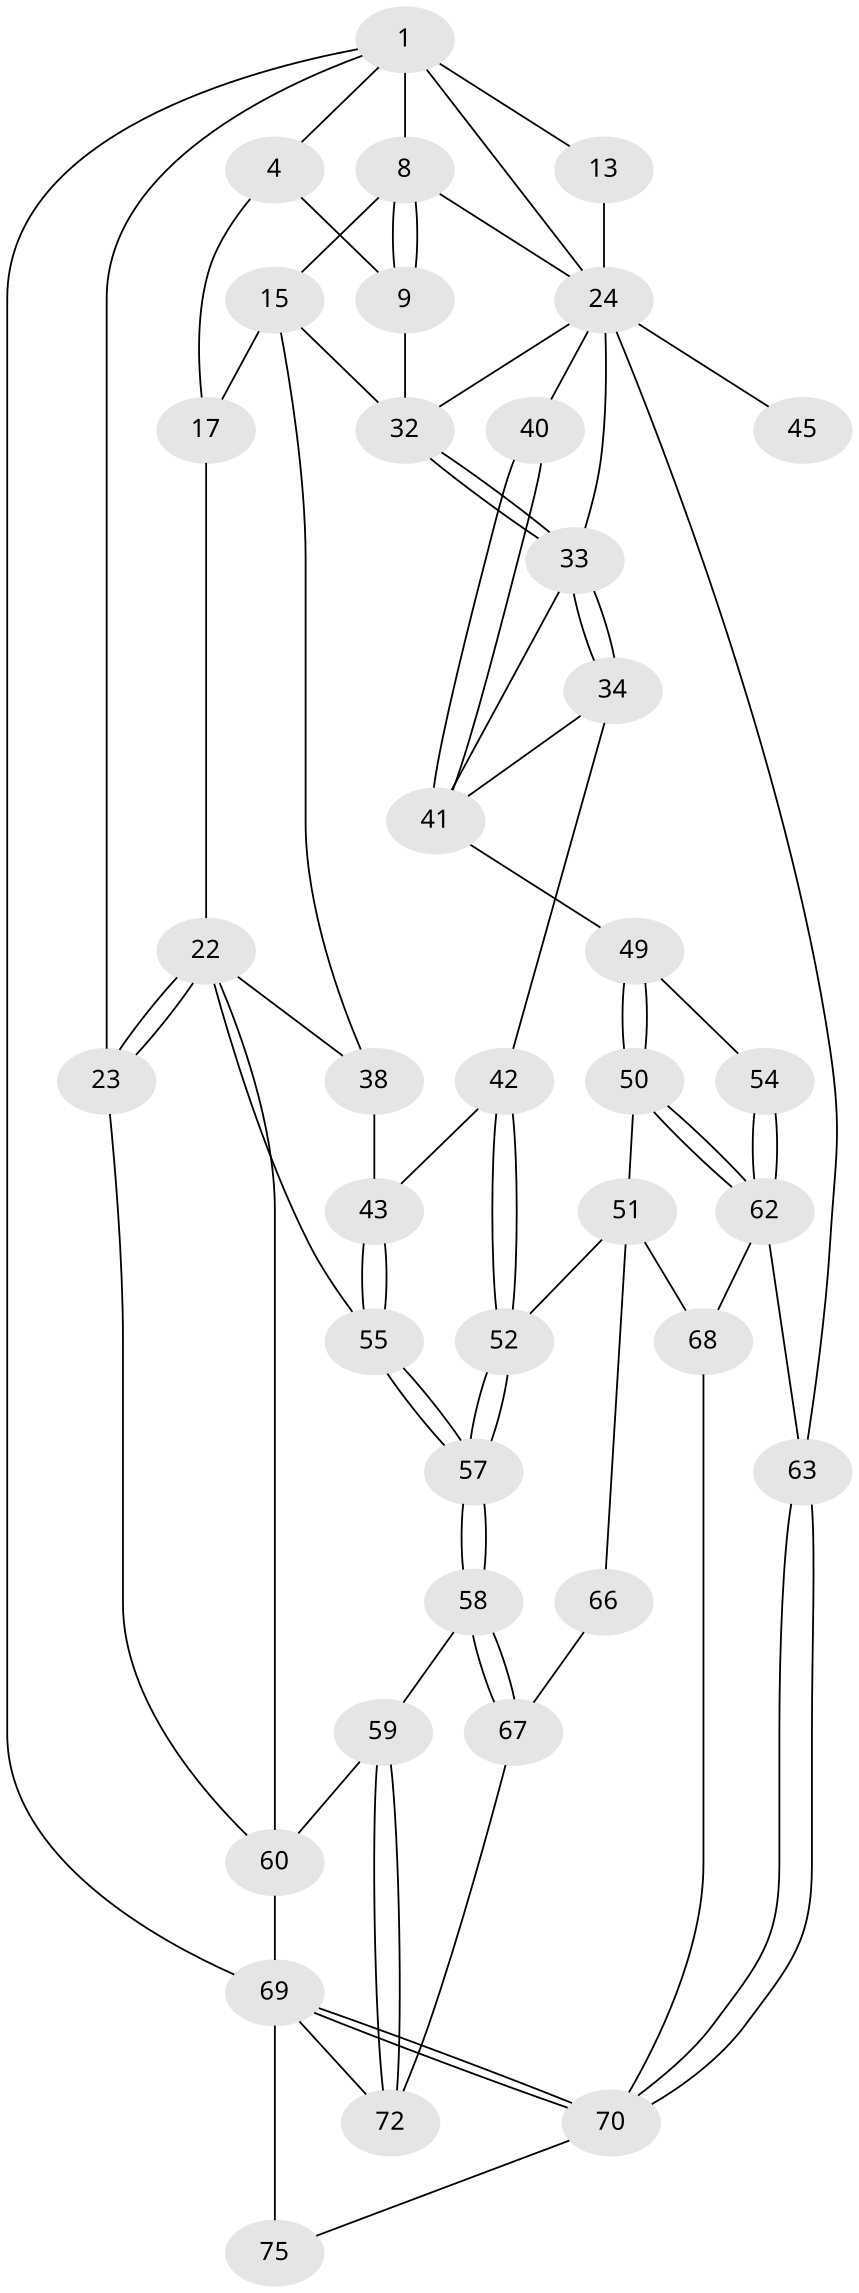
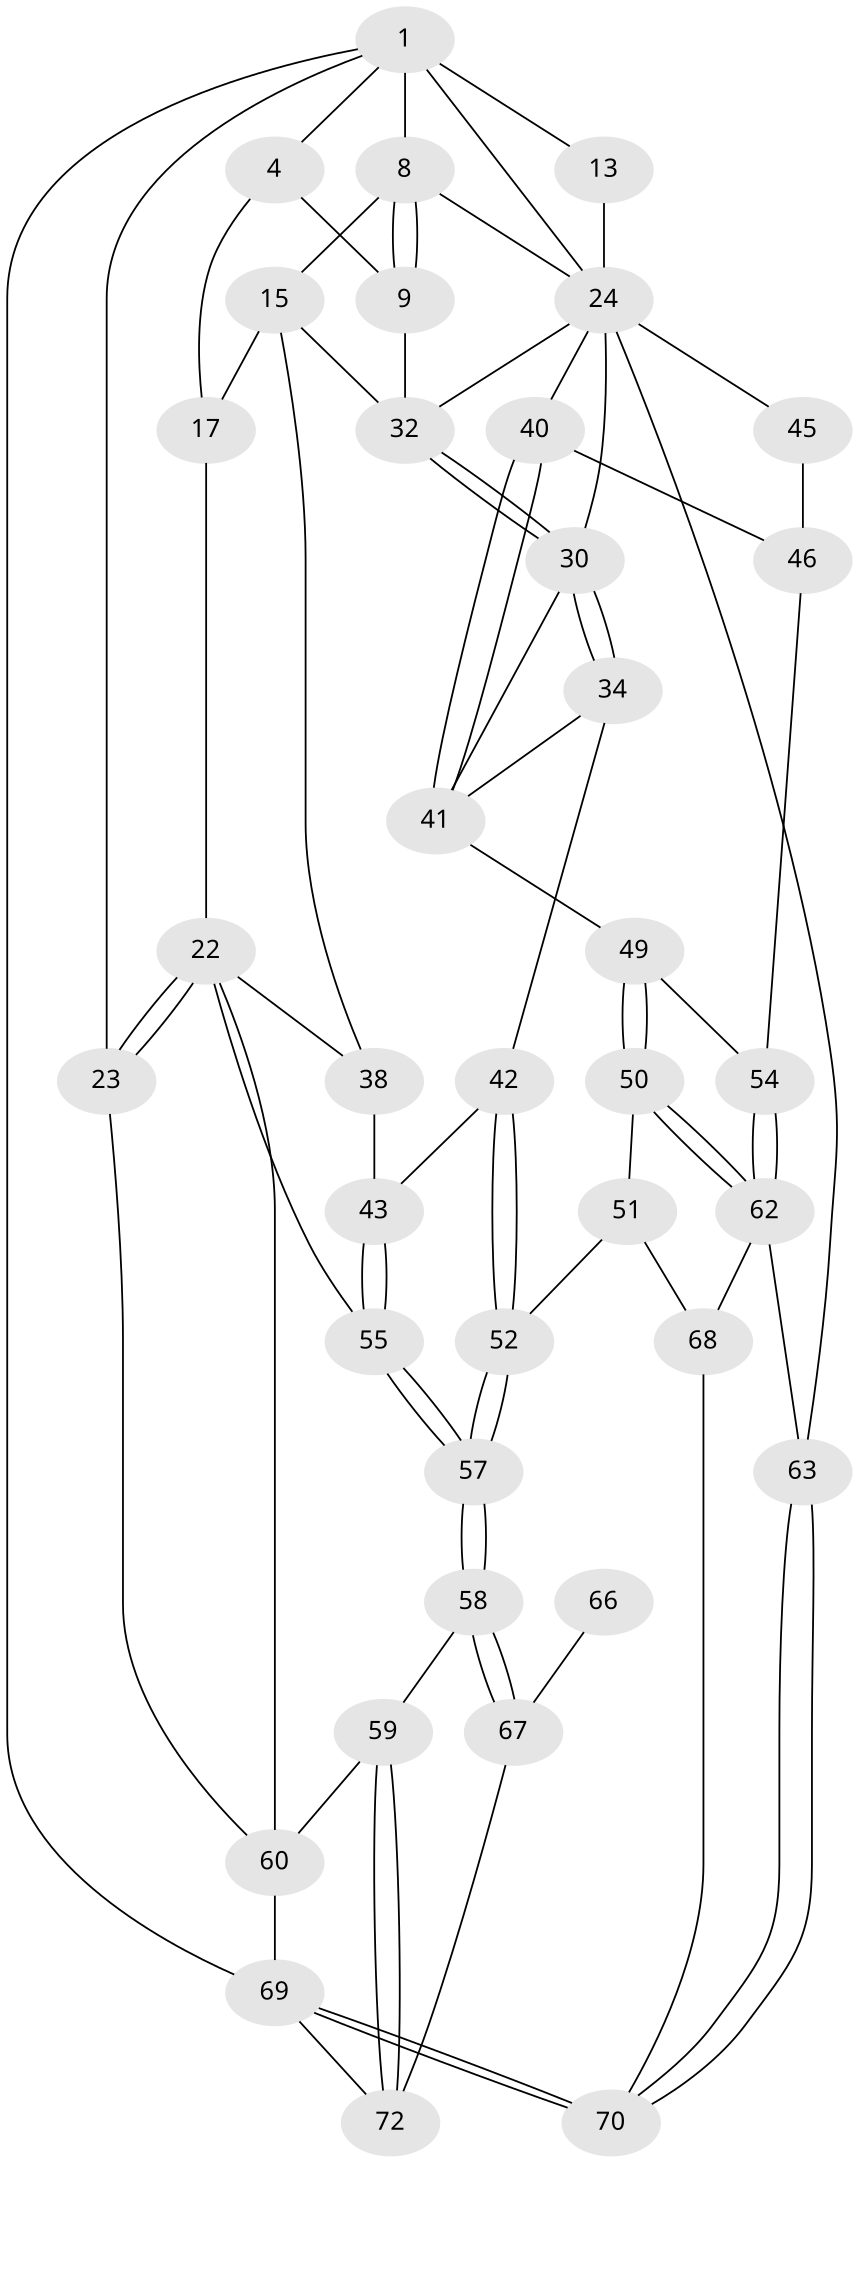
node "33": label "33" -> "30"
node "46": added
edge "51" -- "66": removed
node "75": removed
